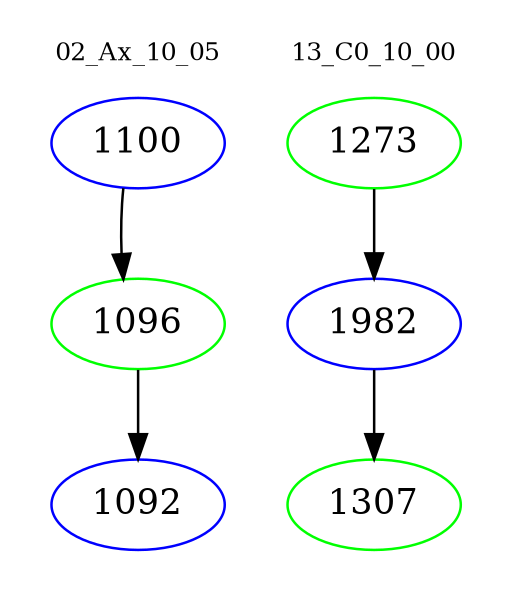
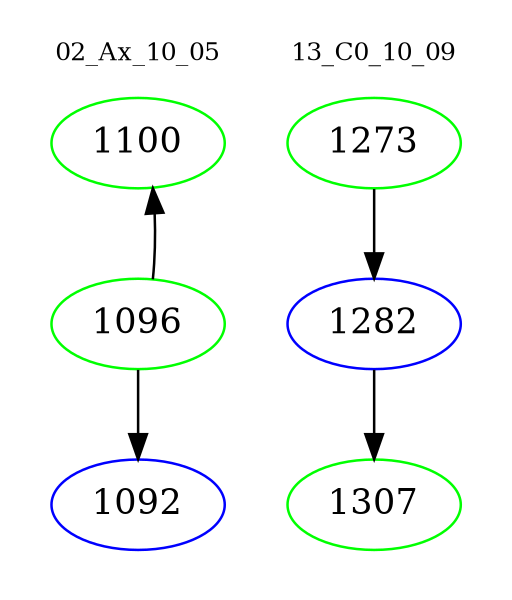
cluster "13_C0_10_00": label "13_C0_10_00" -> "13_C0_10_09"
node "1100": color blue -> green
edge "1100" -> "1096": reversed
node "1982": label "1982" -> "1282"
